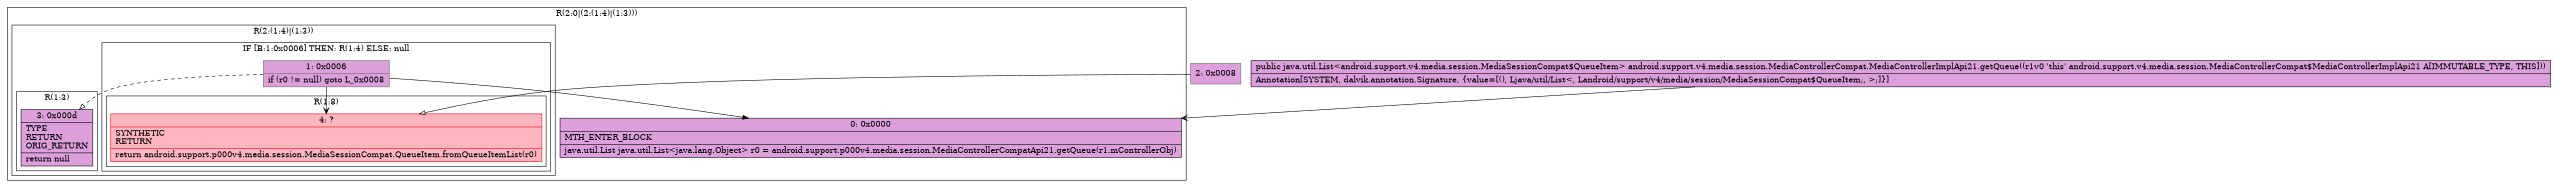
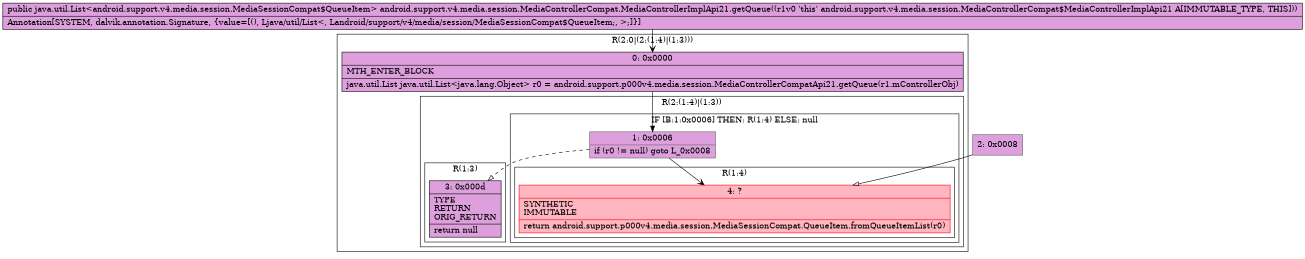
edge "1: 0x0006" -> "0: 0x0000": reversed
cluster "R(1:8)": label "R(1:8)" -> "R(1:4)"
node "4: ?": text "RETURN" -> "IMMUTABLE"
